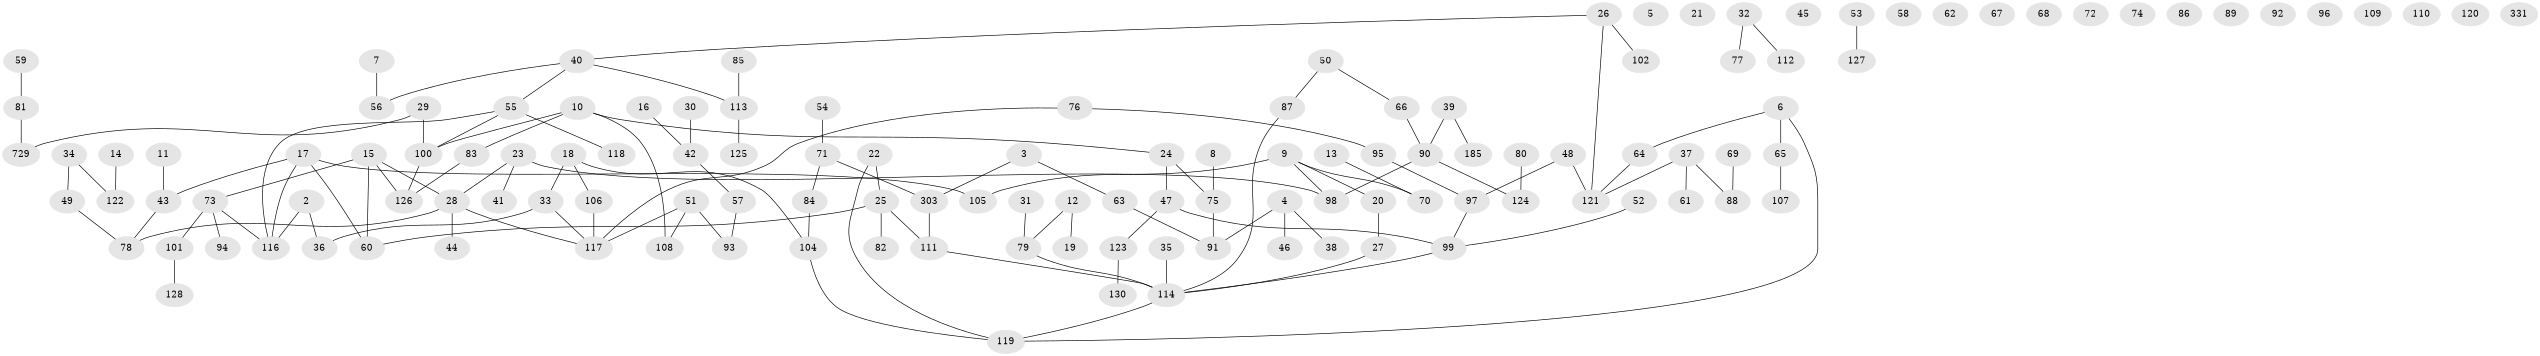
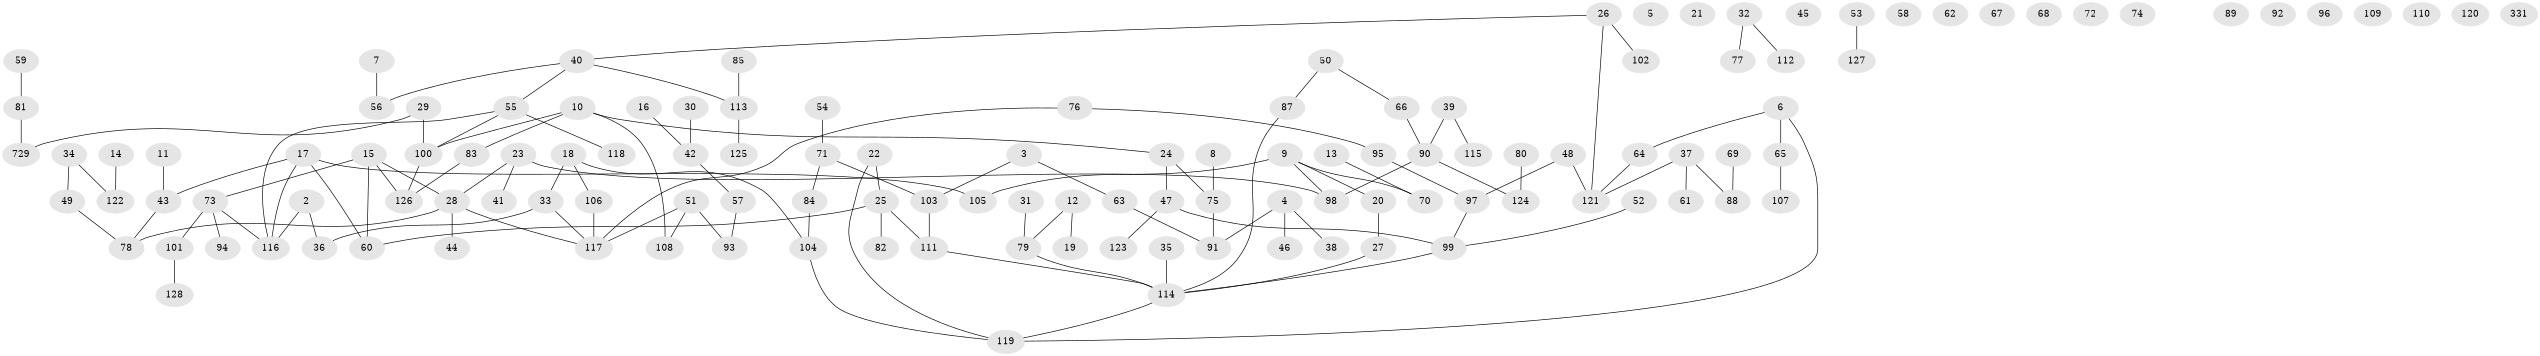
node "86": removed
node "185": label "185" -> "115"
node "303": label "303" -> "103"
node "130": removed
